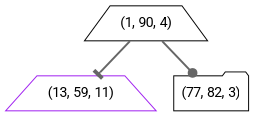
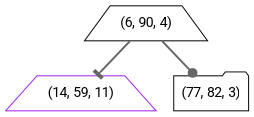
node "(1, 90, 4)": label "(1, 90, 4)" -> "(6, 90, 4)"
node "(13, 59, 11)": label "(13, 59, 11)" -> "(14, 59, 11)"
